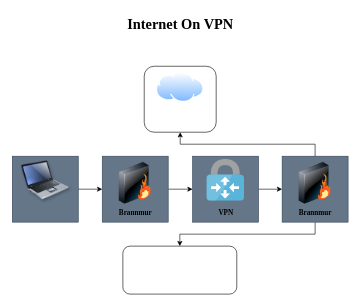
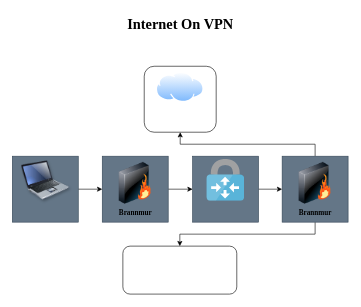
node "VPN": removed
